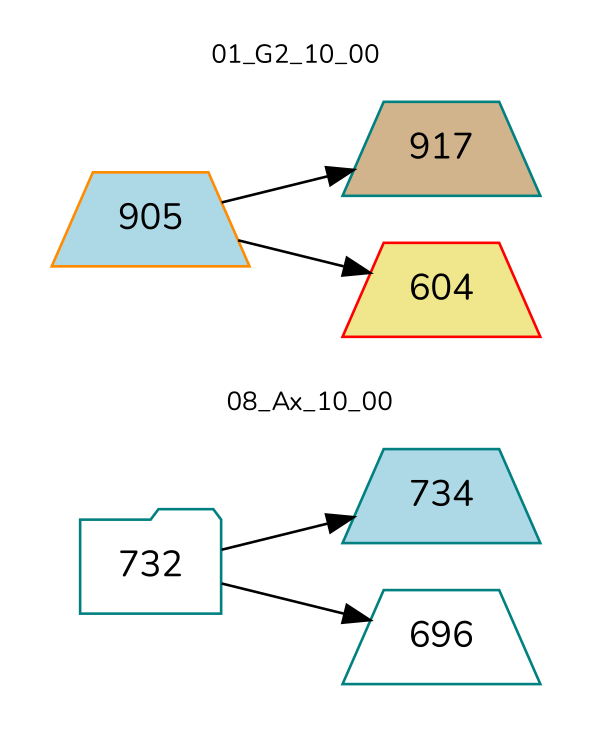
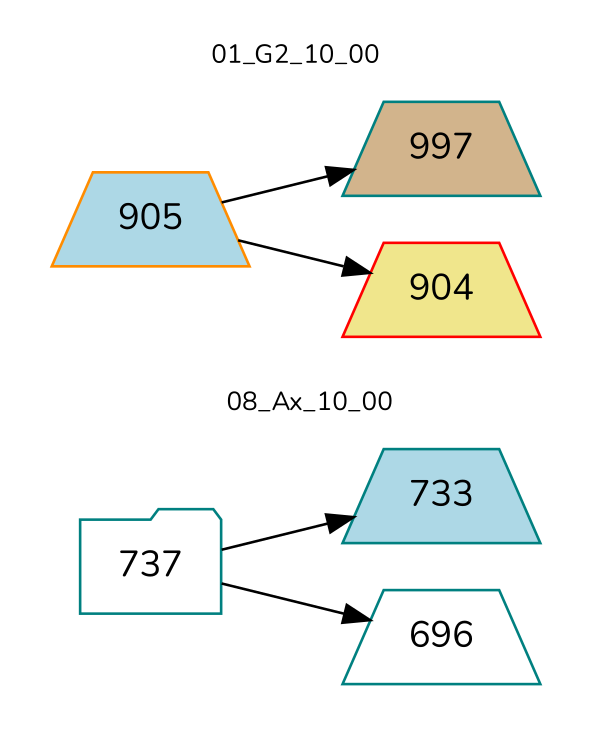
node "917": label "917" -> "997"
node "604": label "604" -> "904"
node "734": label "734" -> "733"
node "732": label "732" -> "737"
